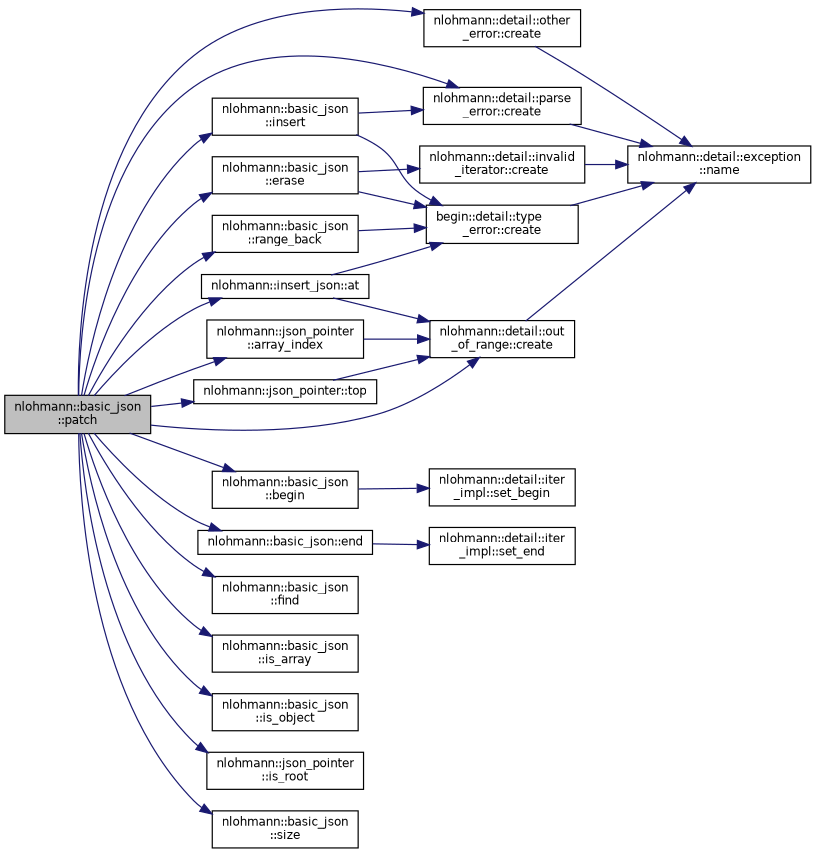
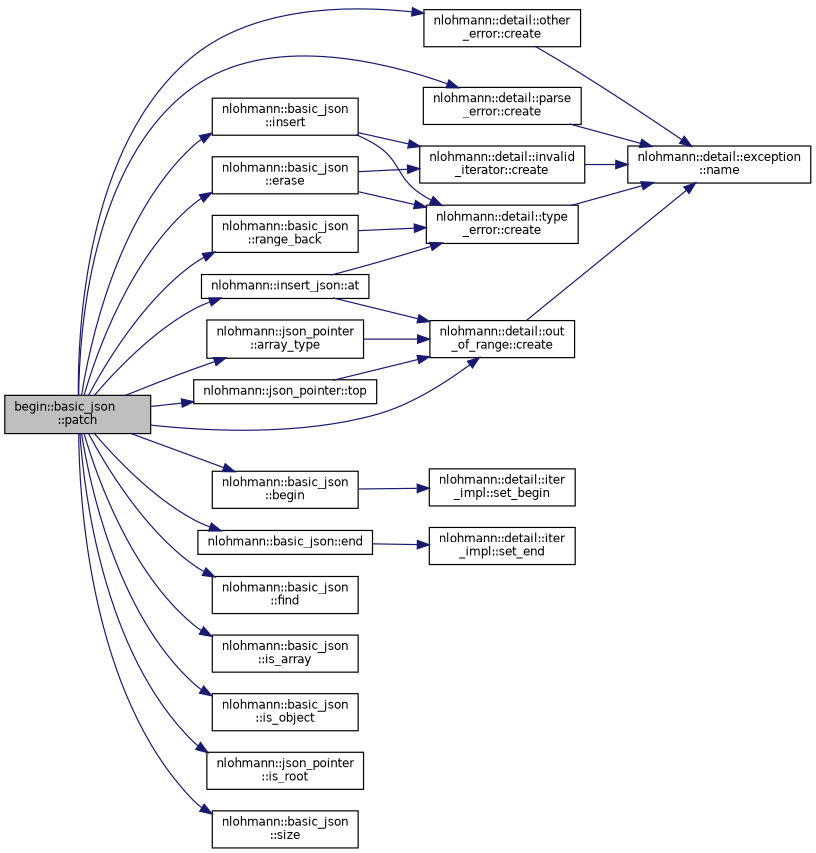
edge "nlohmann::basic_json ::insert" -> "nlohmann::detail::parse _error::create": now "nlohmann::basic_json ::insert" -> "nlohmann::detail::invalid _iterator::create"
node "begin::detail::type _error::create": label "begin::detail::type _error::create" -> "nlohmann::detail::type _error::create"
node "nlohmann::json_pointer ::array_index": label "nlohmann::json_pointer ::array_index" -> "nlohmann::json_pointer ::array_type"
node "nlohmann::basic_json ::patch": label "nlohmann::basic_json ::patch" -> "begin::basic_json ::patch"
